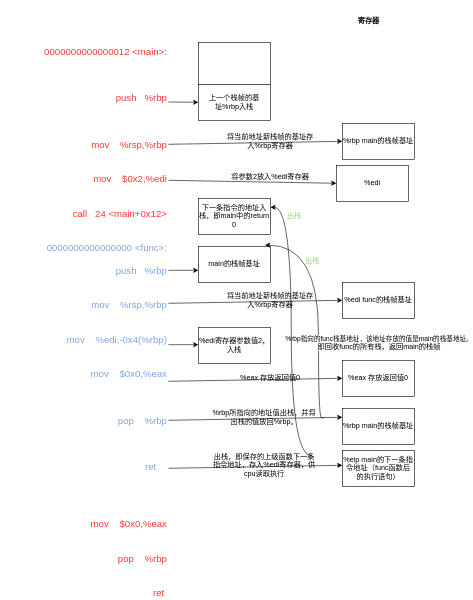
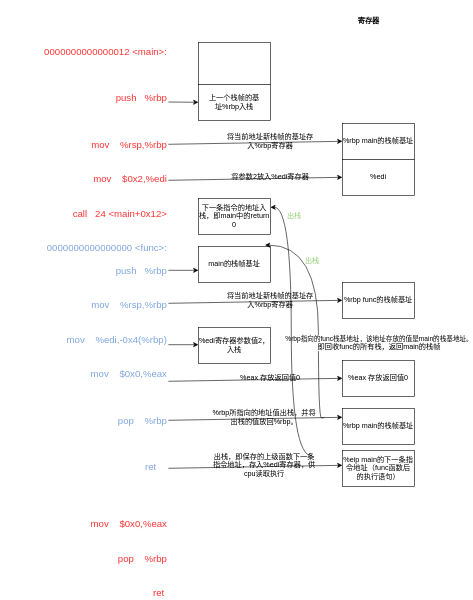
node "%edi": moved (372, 183) -> (378, 177)
node "%edi func的栈帧基址": label "%edi func的栈帧基址" -> "%rbp func的栈帧基址"
